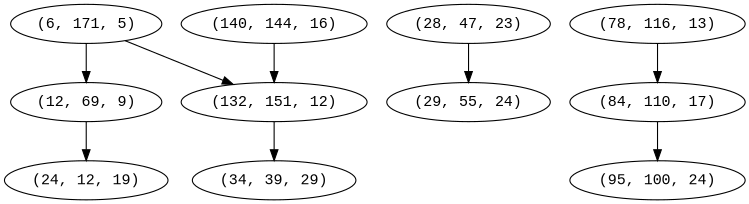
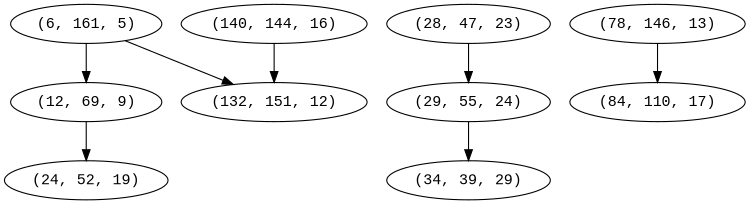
node "(6, 171, 5)": label "(6, 171, 5)" -> "(6, 161, 5)"
node "(78, 116, 13)": label "(78, 116, 13)" -> "(78, 146, 13)"
edge "(132, 151, 12)" -> "(34, 39, 29)": now "(29, 55, 24)" -> "(34, 39, 29)"
node "(24, 12, 19)": label "(24, 12, 19)" -> "(24, 52, 19)"
node "(95, 100, 24)": removed
